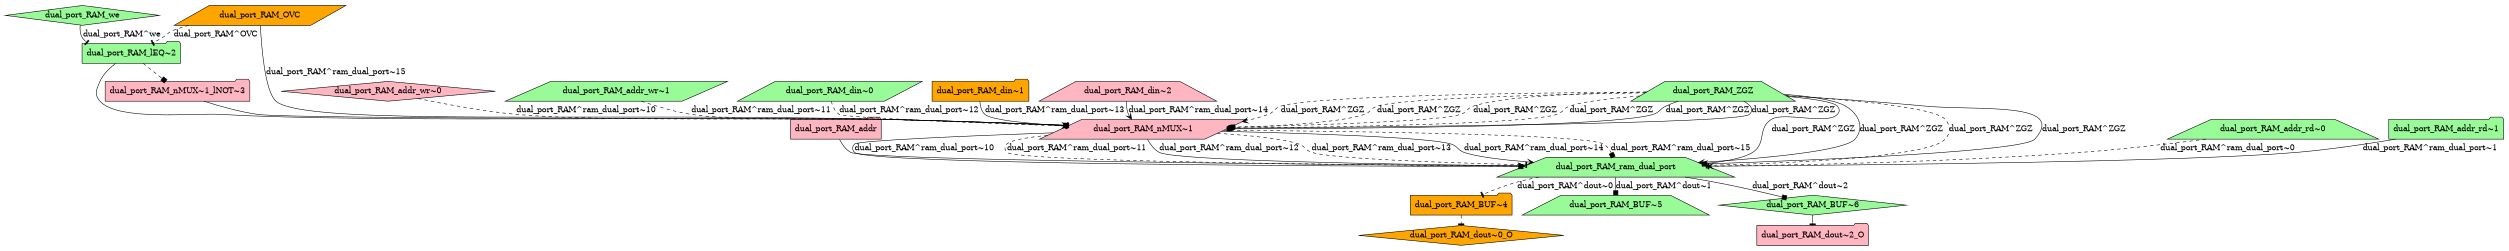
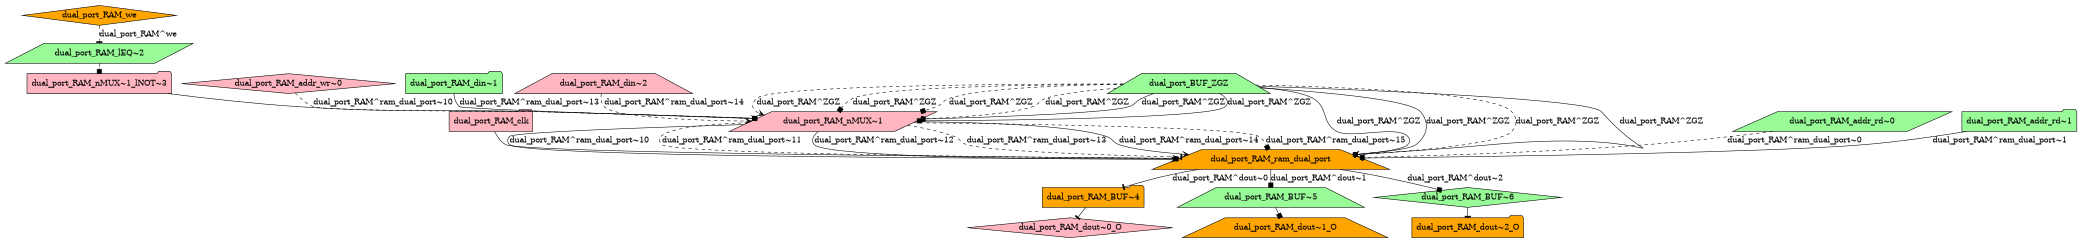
node "dual_port_RAM_we": fillcolor palegreen -> orange
node "dual_port_RAM_OVC": removed
edge "dual_port_RAM_we" -> "dual_port_RAM_lEQ~2": style solid -> dashed
node "dual_port_RAM_lEQ~2": shape folder -> parallelogram
node "dual_port_RAM_addr_wr~1": removed
node "dual_port_RAM_din~0": removed
node "dual_port_RAM_din~1": fillcolor orange -> palegreen
node "dual_port_RAM_ZGZ": label "dual_port_RAM_ZGZ" -> "dual_port_BUF_ZGZ"
edge "dual_port_RAM_din~2" -> "dual_port_RAM_nMUX~1": style solid -> dashed
edge "dual_port_RAM_lEQ~2" -> "dual_port_RAM_nMUX~1": removed
node "dual_port_RAM_addr": label "dual_port_RAM_addr" -> "dual_port_RAM_clk"
node "dual_port_RAM_addr_rd~0": shape trapezium -> parallelogram
edge "dual_port_RAM_addr_rd~0" -> "dual_port_RAM_ram_dual_port": arrowhead tee -> box
edge "dual_port_RAM_addr_rd~1" -> "dual_port_RAM_ram_dual_port": arrowhead vee -> tee
node "dual_port_RAM_ram_dual_port": fillcolor palegreen -> orange
edge "dual_port_RAM_ram_dual_port" -> "dual_port_RAM_BUF~4": style dashed -> solid
edge "dual_port_RAM_BUF~4" -> "dual_port_RAM_dout~0_O": style dashed -> solid
node "dual_port_RAM_dout~1_O": added
node "dual_port_RAM_dout~0_O": fillcolor orange -> lightpink
node "dual_port_RAM_dout~2_O": fillcolor lightpink -> orange
